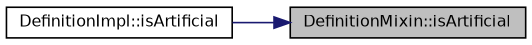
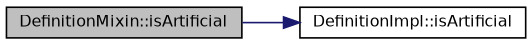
edge "DefinitionImpl::isArtificial" -> "DefinitionMixin::isArtificial": reversed
